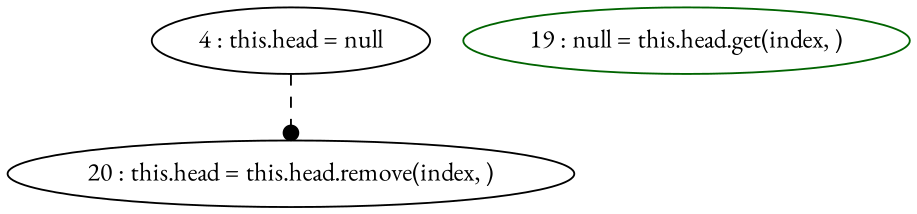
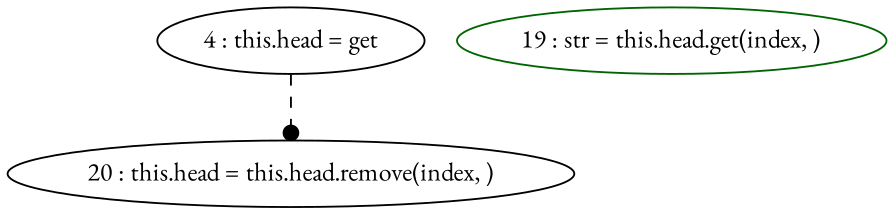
node "4 : this.head = null": label "4 : this.head = null" -> "4 : this.head = get"
node "19 : null = this.head.get(index, )": label "19 : null = this.head.get(index, )" -> "19 : str = this.head.get(index, )"
